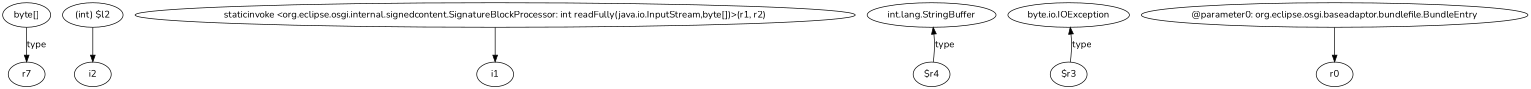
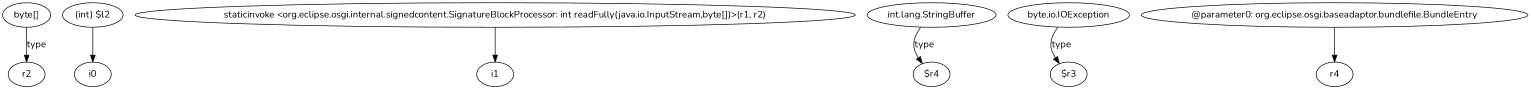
edge "$r4" -> "int.lang.StringBuffer": reversed
edge "$r3" -> "byte.io.IOException": reversed
node "r7": label "r7" -> "r2"
node "i2": label "i2" -> "i0"
node "r0": label "r0" -> "r4"
